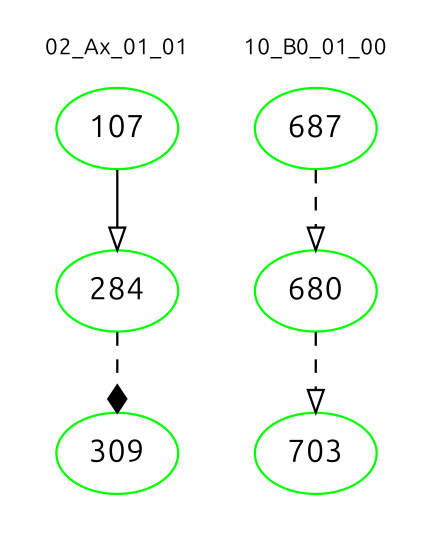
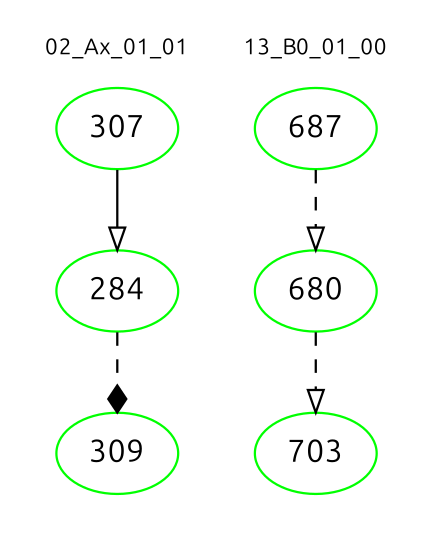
cluster "10_B0_01_00": label "10_B0_01_00" -> "13_B0_01_00"
node "107": label "107" -> "307"
